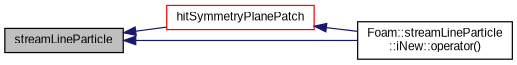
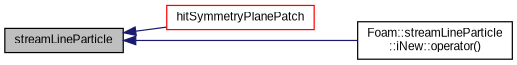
edge "Foam::streamLineParticle ::iNew::operator()" -> "hitSymmetryPlanePatch": removed
